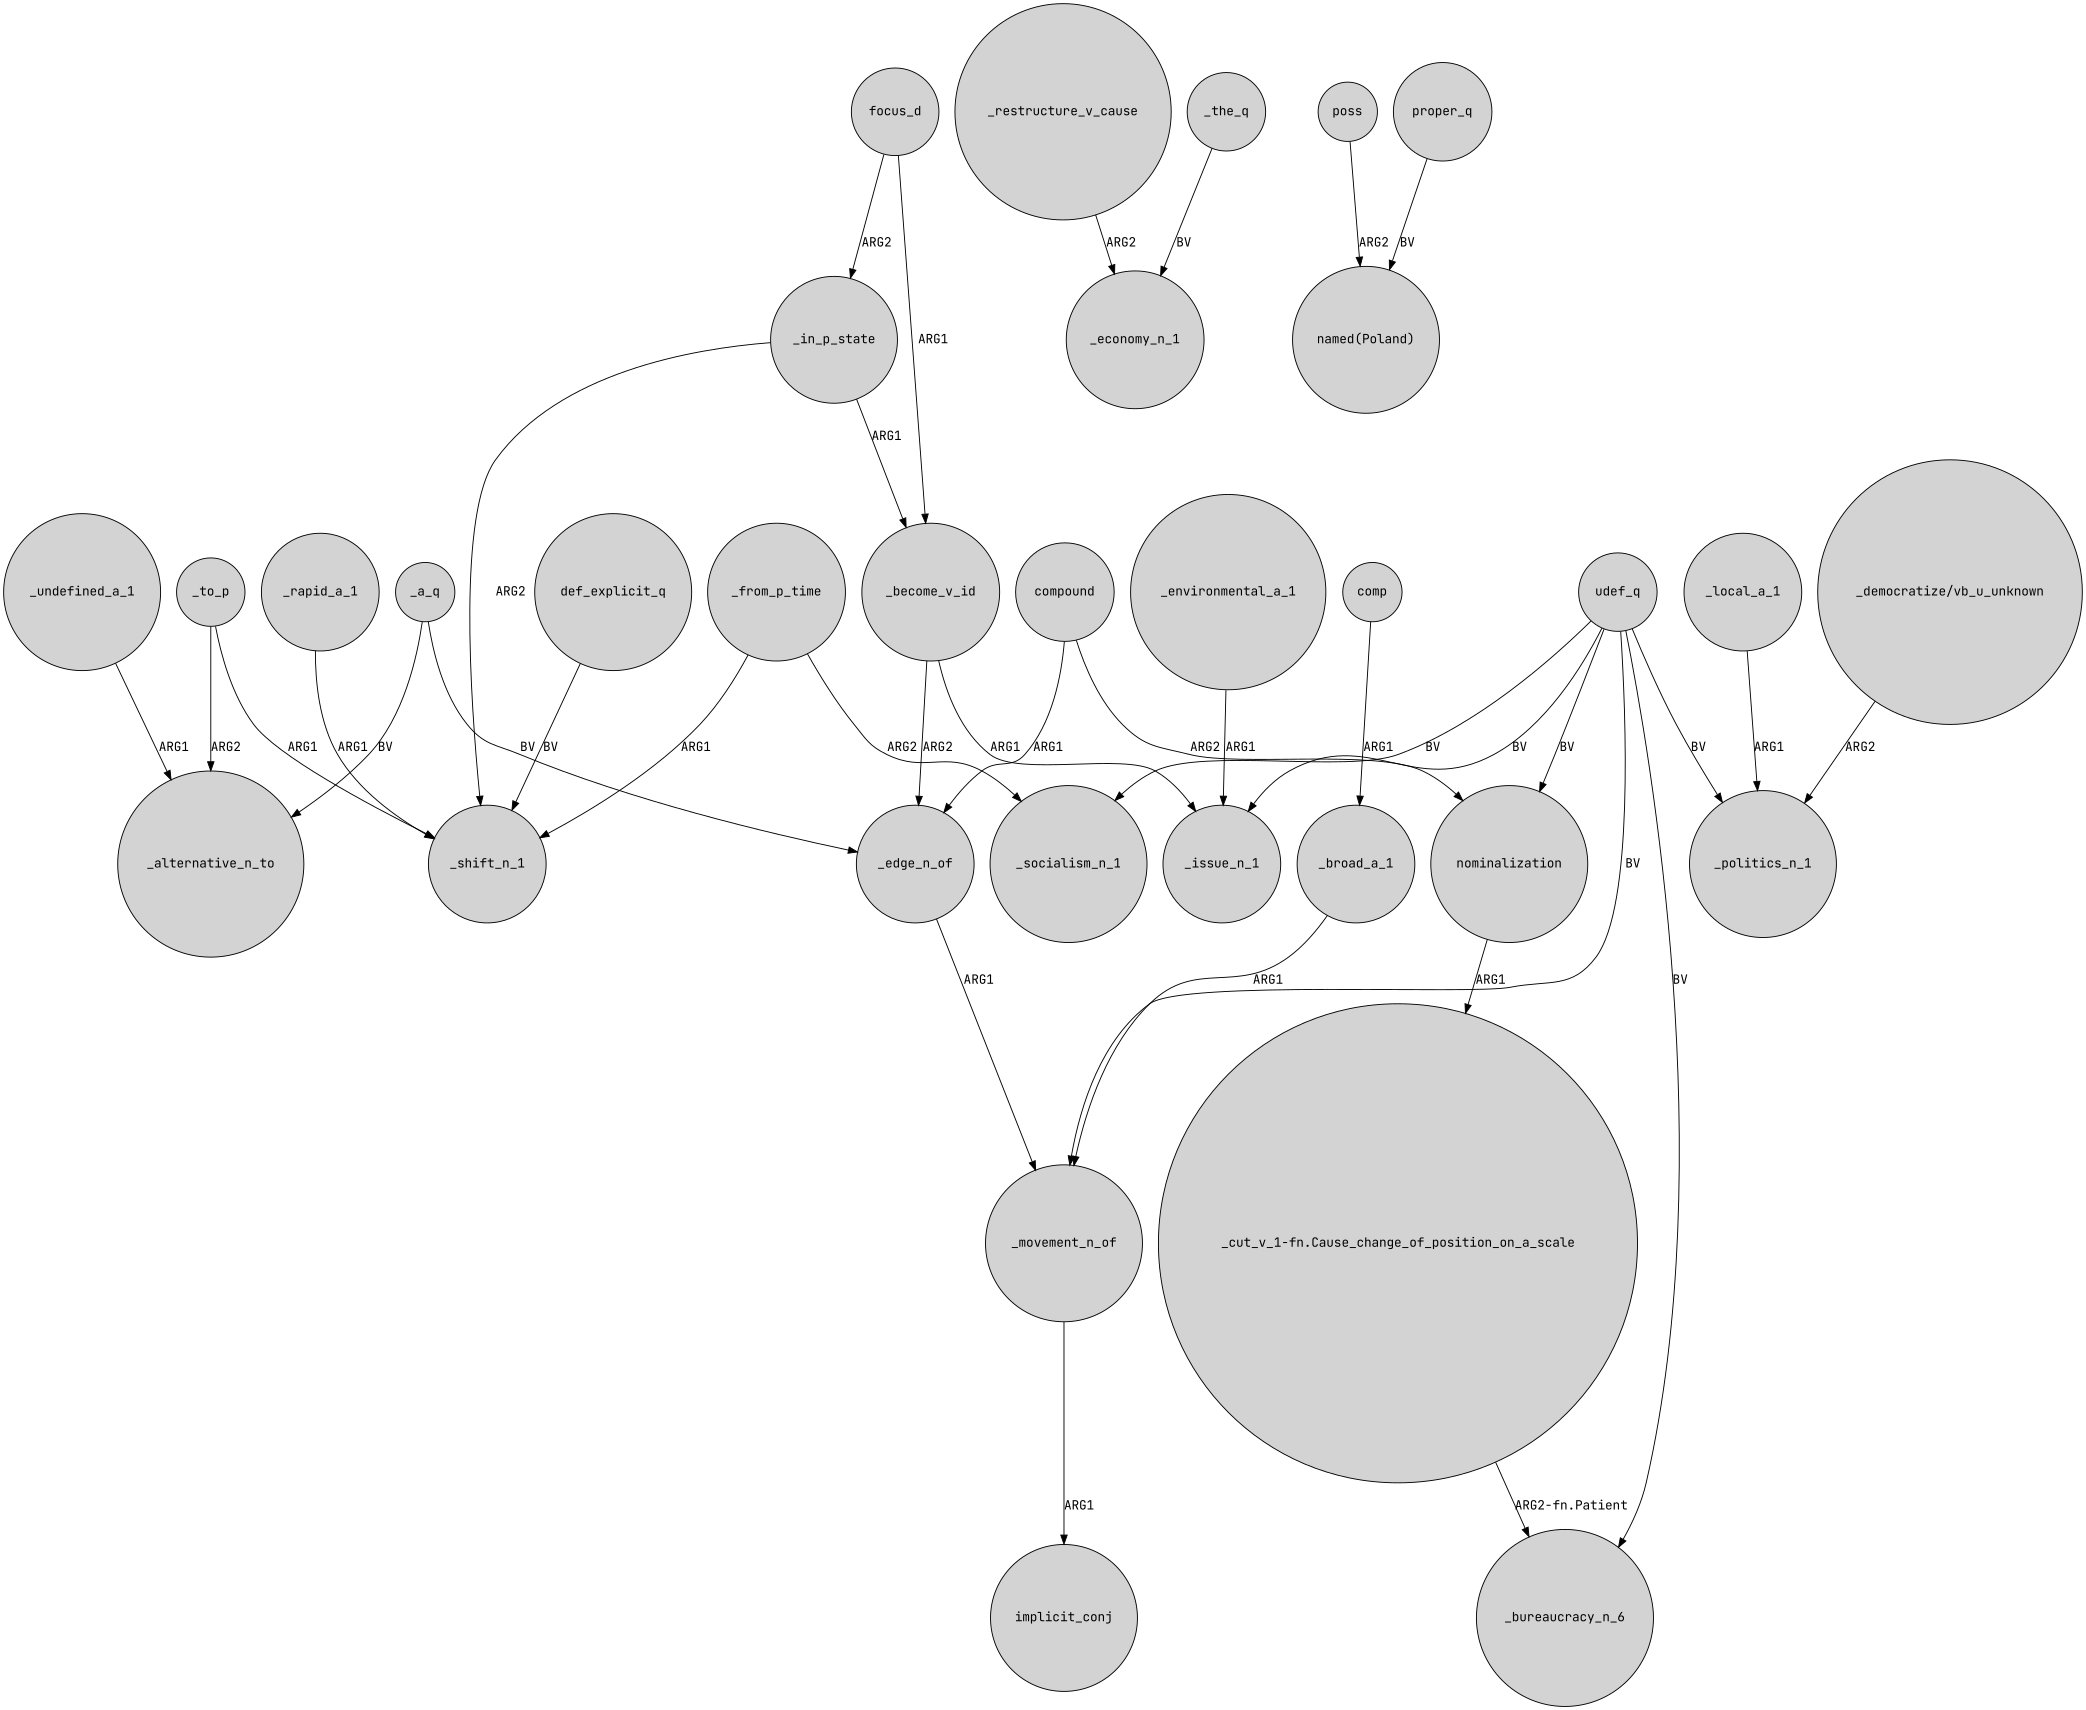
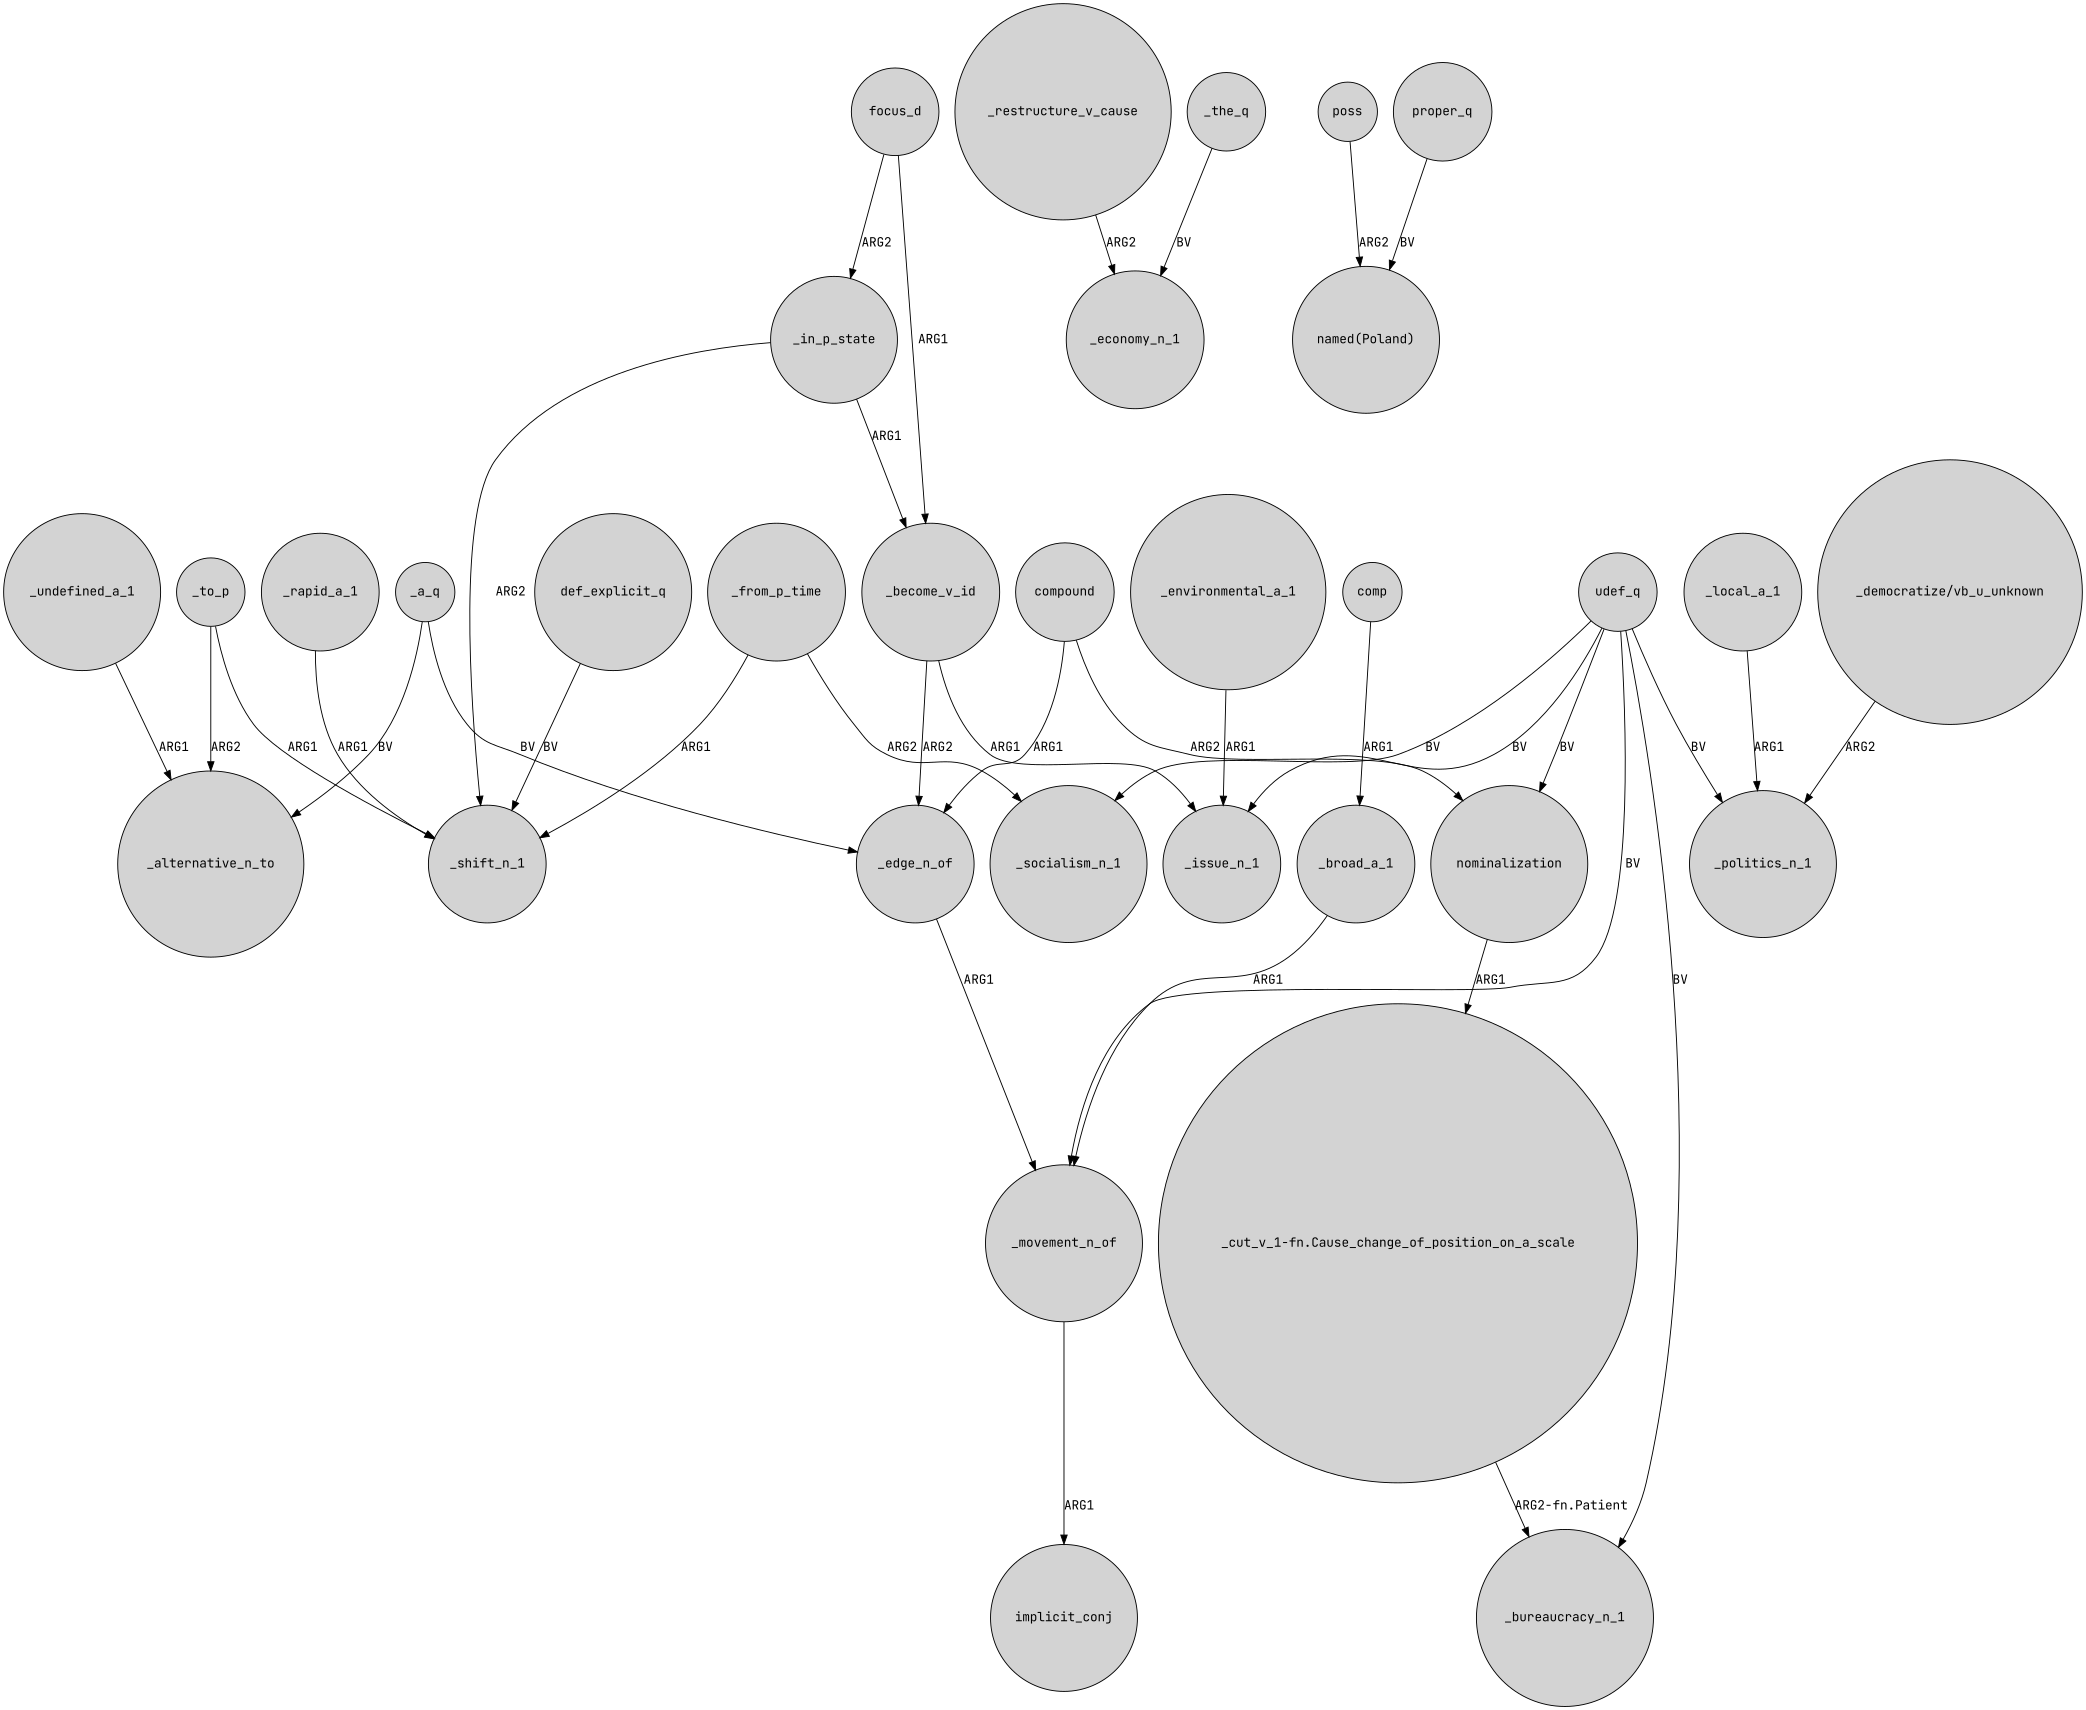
node "_bureaucracy_n_6": label "_bureaucracy_n_6" -> "_bureaucracy_n_1"
